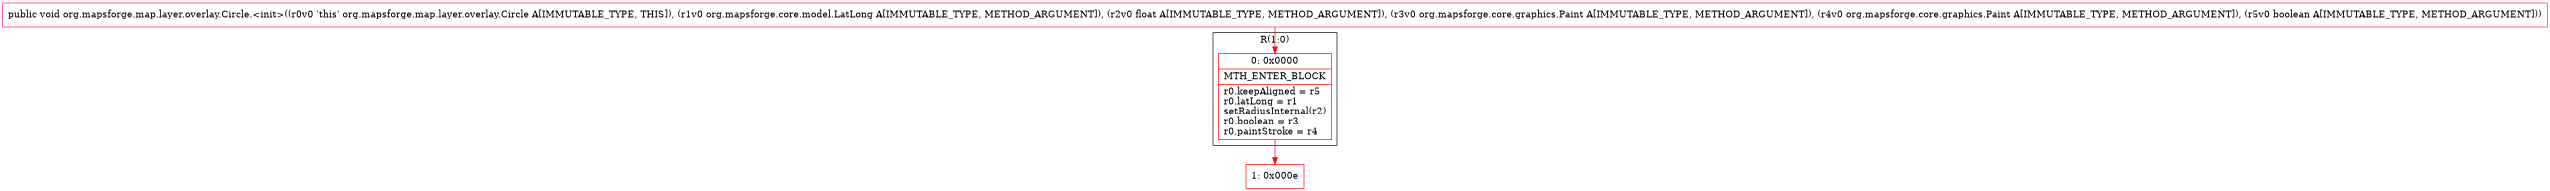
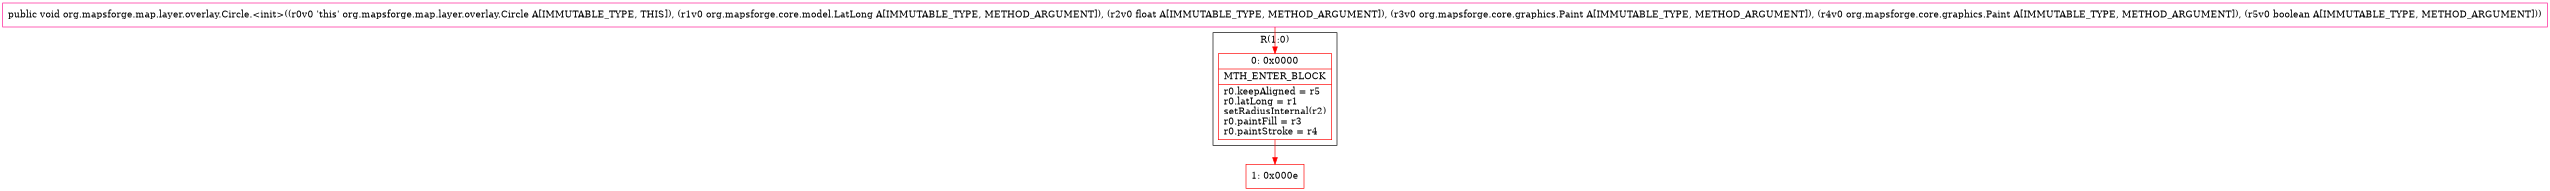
node "0: 0x0000": text "r0.boolean = r3" -> "r0.paintFill = r3"
